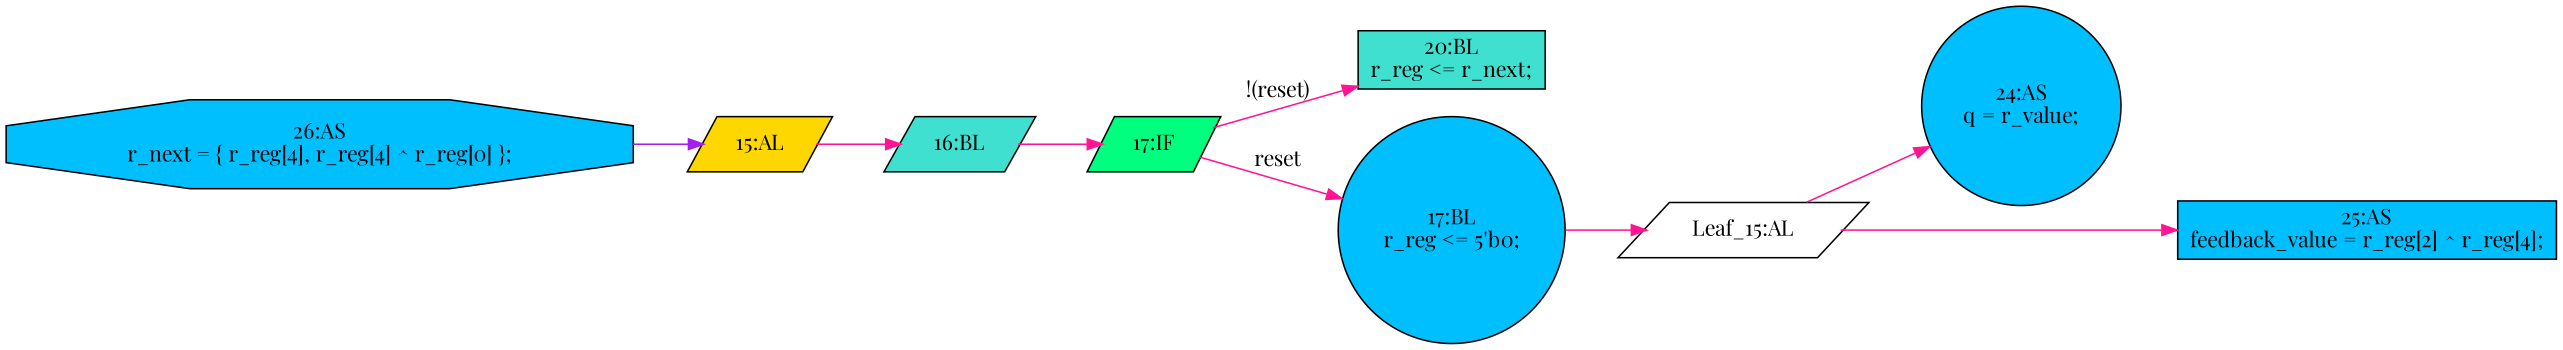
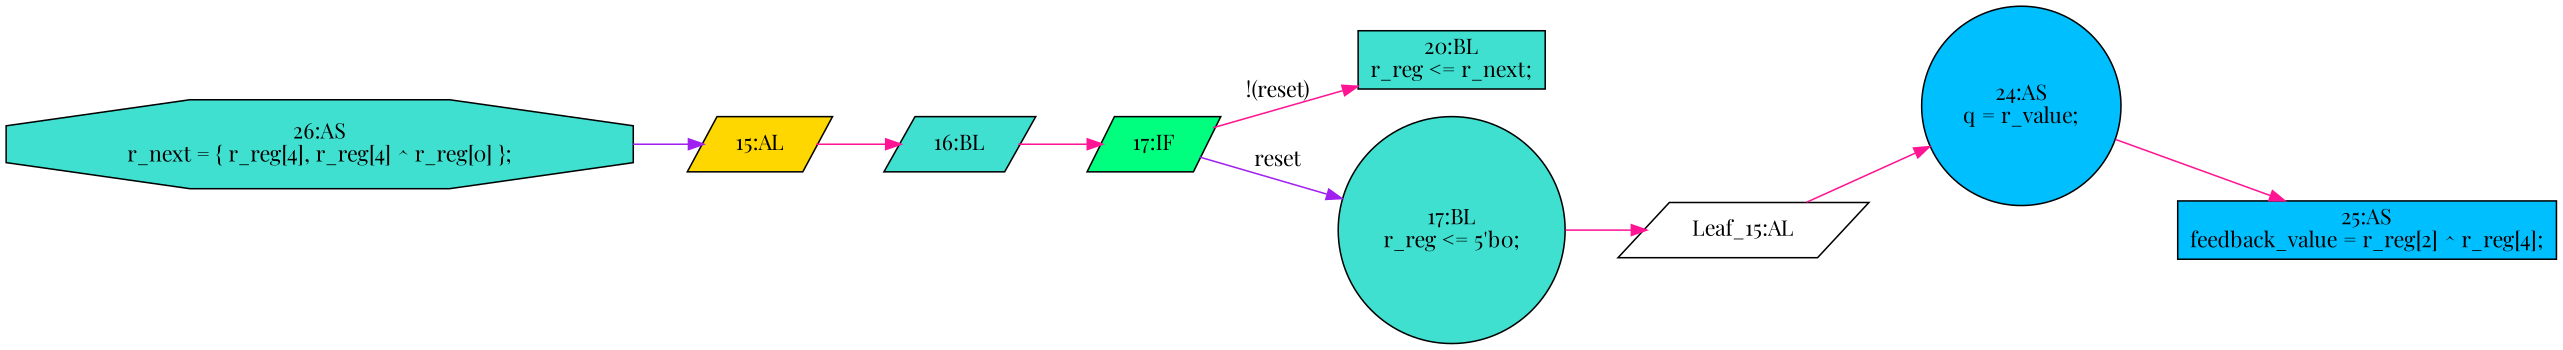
node "26:AS r_next = { r_reg[4], r_reg[4] ^ r_reg[0] };": fillcolor deepskyblue -> turquoise
edge "17:IF" -> "17:BL r_reg <= 5'b0;": color deeppink -> purple
node "17:BL r_reg <= 5'b0;": fillcolor deepskyblue -> turquoise
edge "Leaf_15:AL" -> "25:AS feedback_value = r_reg[2] ^ r_reg[4];": now "24:AS q = r_value;" -> "25:AS feedback_value = r_reg[2] ^ r_reg[4];"
